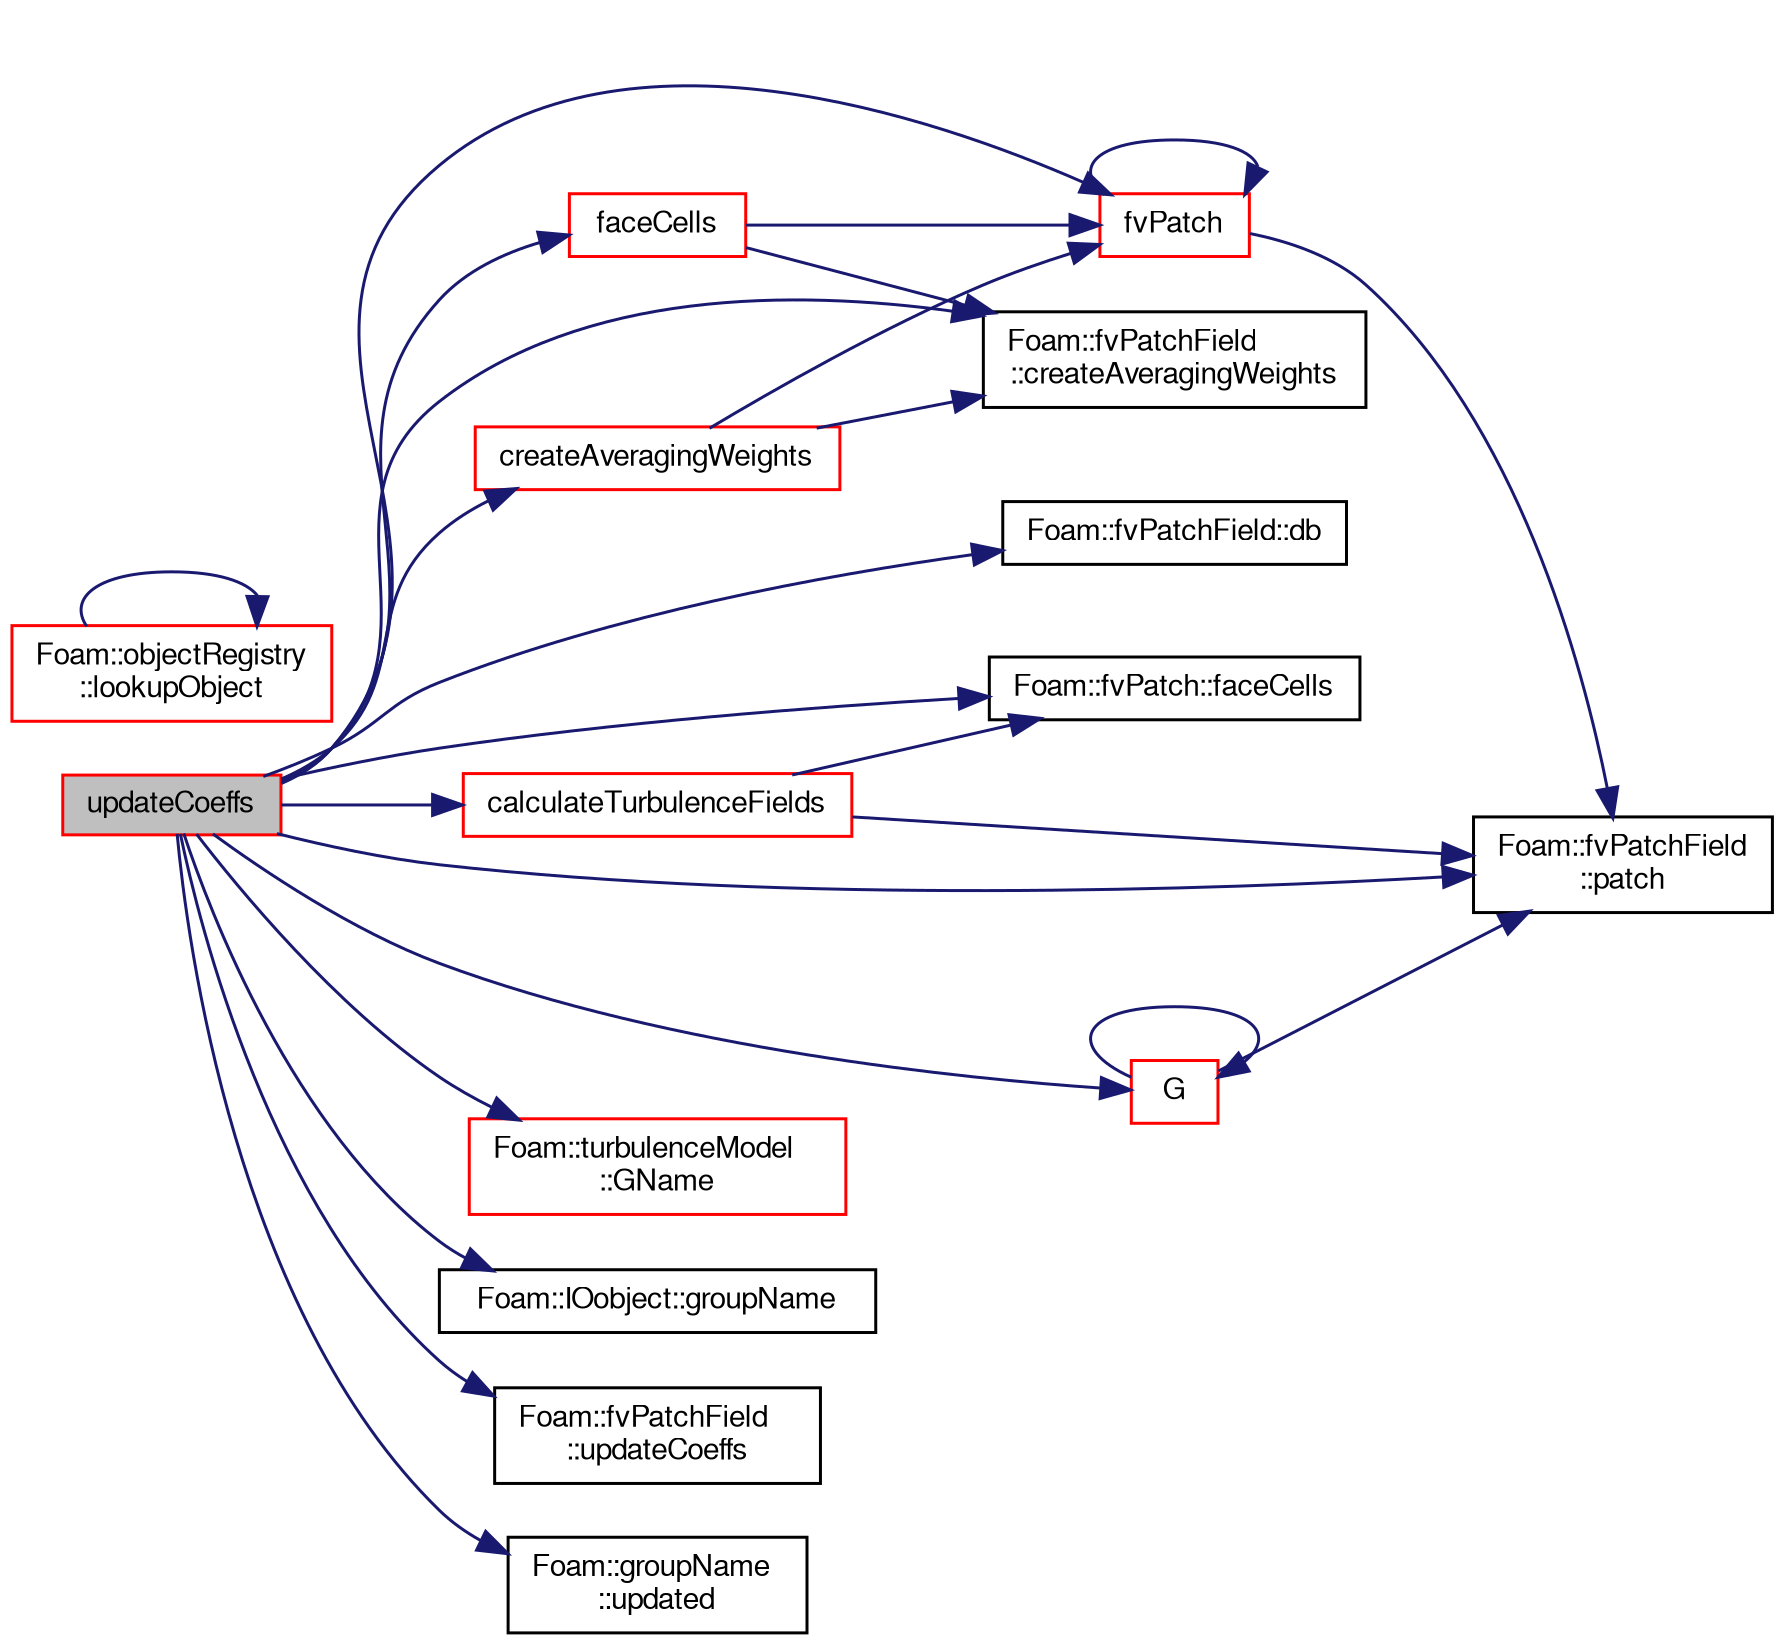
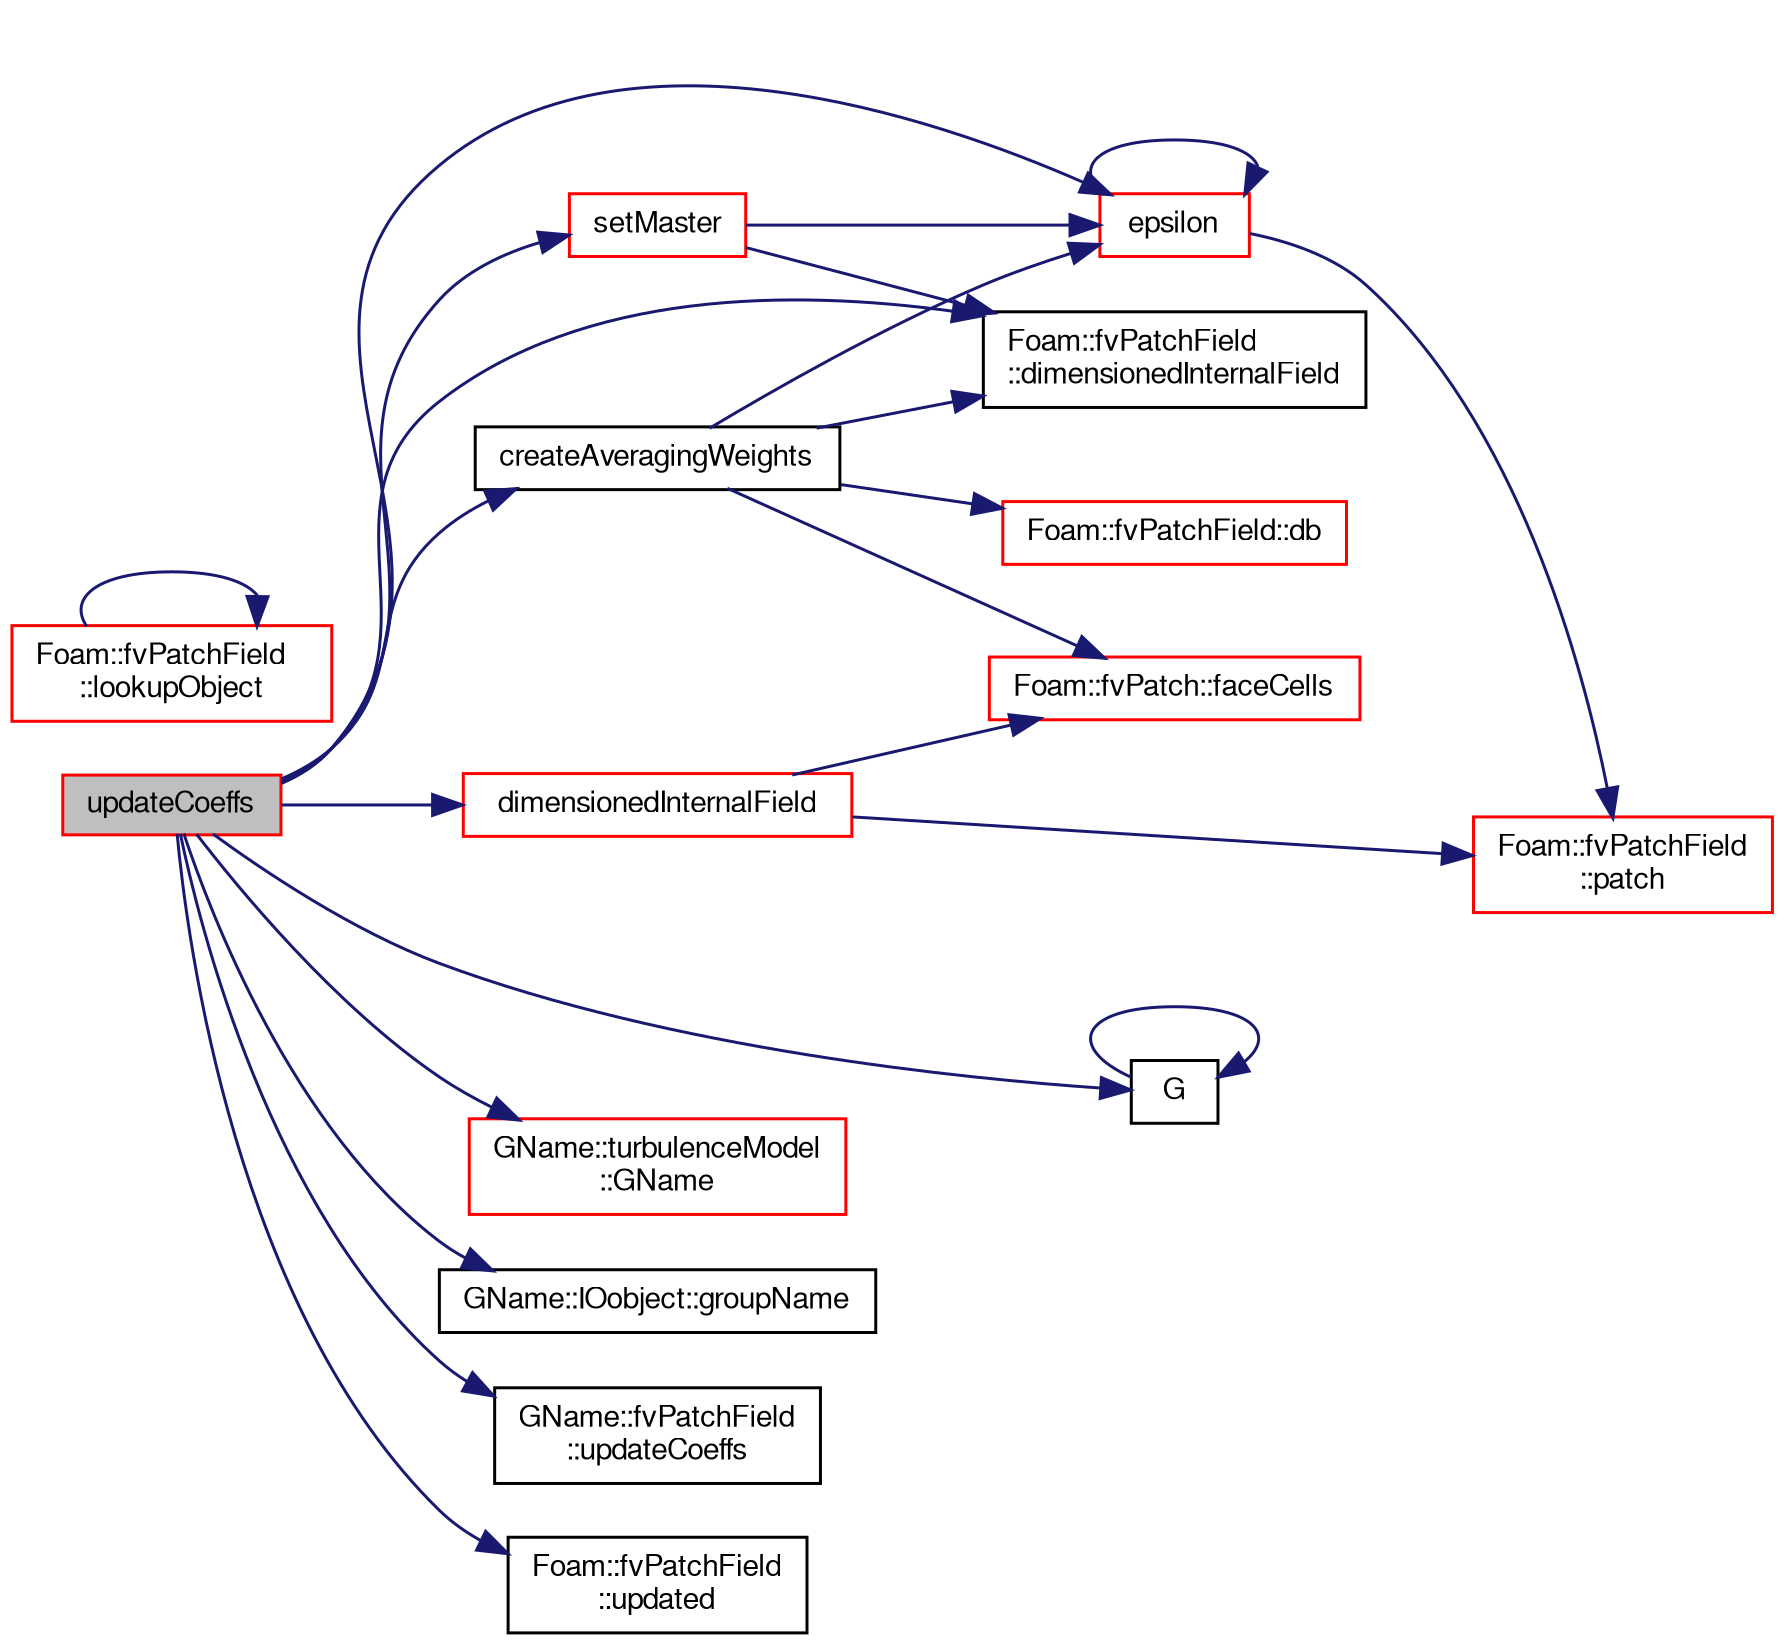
node "faceCells": label "faceCells" -> "setMaster"
node "fvPatch": label "fvPatch" -> "epsilon"
node "Foam::fvPatchField ::createAveragingWeights": label "Foam::fvPatchField ::createAveragingWeights" -> "Foam::fvPatchField ::dimensionedInternalField"
node "createAveragingWeights": color red -> black
node "Foam::fvPatchField::db": color black -> red
edge "updateCoeffs" -> "Foam::fvPatchField::db": now "createAveragingWeights" -> "Foam::fvPatchField::db"
node "Foam::objectRegistry ::lookupObject": label "Foam::objectRegistry ::lookupObject" -> "Foam::fvPatchField ::lookupObject"
node "Foam::fvPatch::faceCells": color black -> red
edge "updateCoeffs" -> "Foam::fvPatch::faceCells": now "createAveragingWeights" -> "Foam::fvPatch::faceCells"
node "calculateTurbulenceFields": label "calculateTurbulenceFields" -> "dimensionedInternalField"
node "Foam::fvPatchField ::patch": color black -> red
edge "updateCoeffs" -> "Foam::fvPatchField ::patch": removed
edge "G" -> "Foam::fvPatchField ::patch": removed
node "G": color red -> black
node "Foam::turbulenceModel ::GName": label "Foam::turbulenceModel ::GName" -> "GName::turbulenceModel ::GName"
node "Foam::IOobject::groupName": label "Foam::IOobject::groupName" -> "GName::IOobject::groupName"
node "Foam::fvPatchField ::updateCoeffs": label "Foam::fvPatchField ::updateCoeffs" -> "GName::fvPatchField ::updateCoeffs"
node "Foam::groupName ::updated": label "Foam::groupName ::updated" -> "Foam::fvPatchField ::updated"
